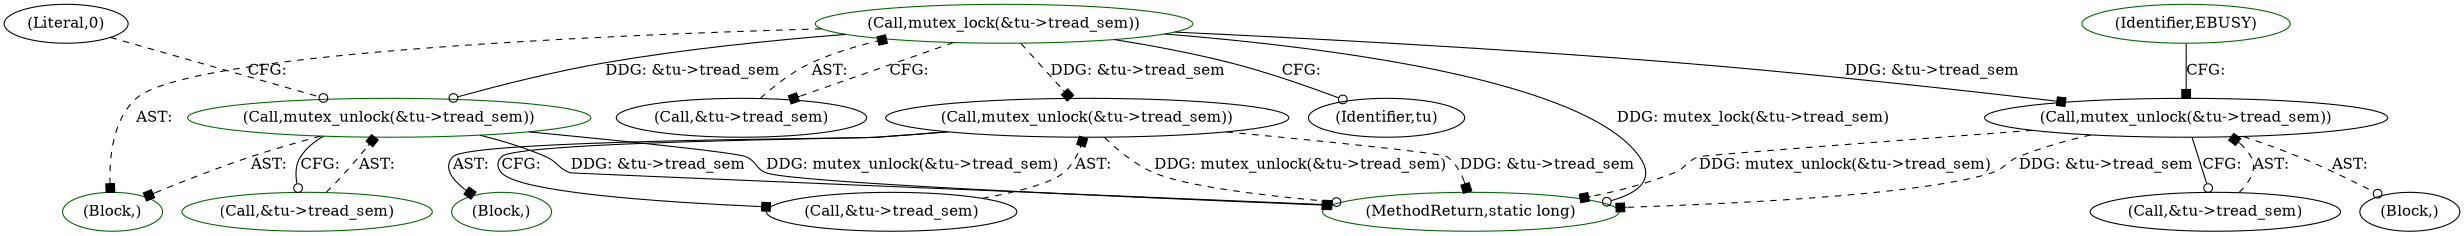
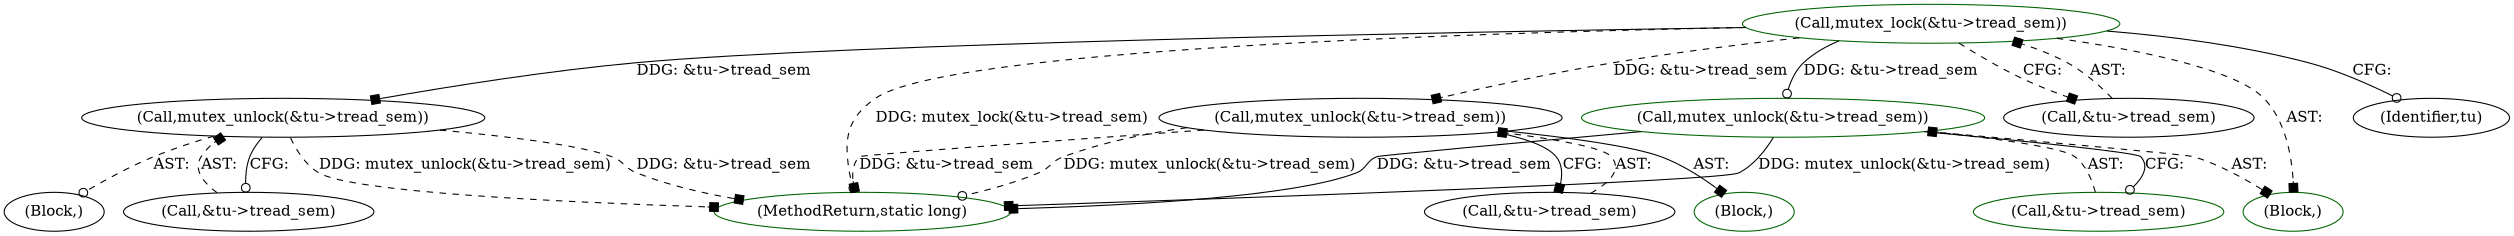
node "(Literal,0)": removed
node "(Identifier,EBUSY)": removed
edge "(Call,mutex_lock(&tu->tread_sem))" -> "(MethodReturn,static long)": style solid -> dashed
